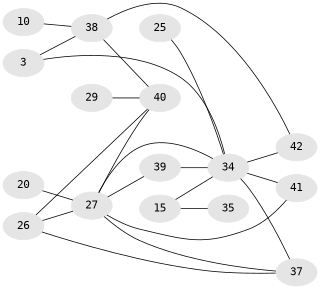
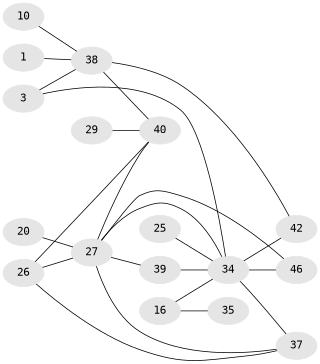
node "1": added
node "41": label "41" -> "46"
node "15": label "15" -> "16"
